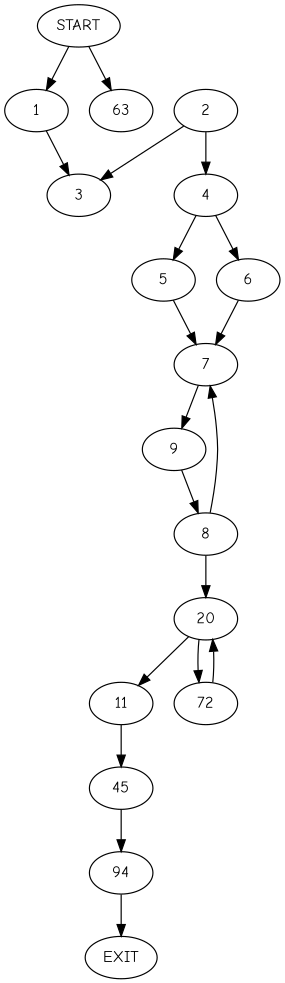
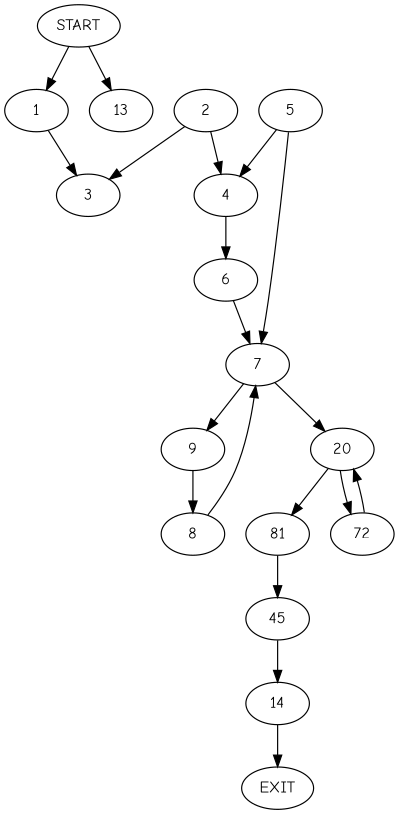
node "63": label "63" -> "13"
edge "4" -> "5": reversed
edge "8" -> "20": now "7" -> "20"
node "11": label "11" -> "81"
node "94": label "94" -> "14"
